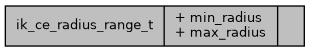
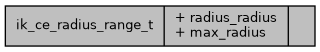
node "ik_ce_radius_range_t": text "+ min_radius" -> "+ radius_radius"
